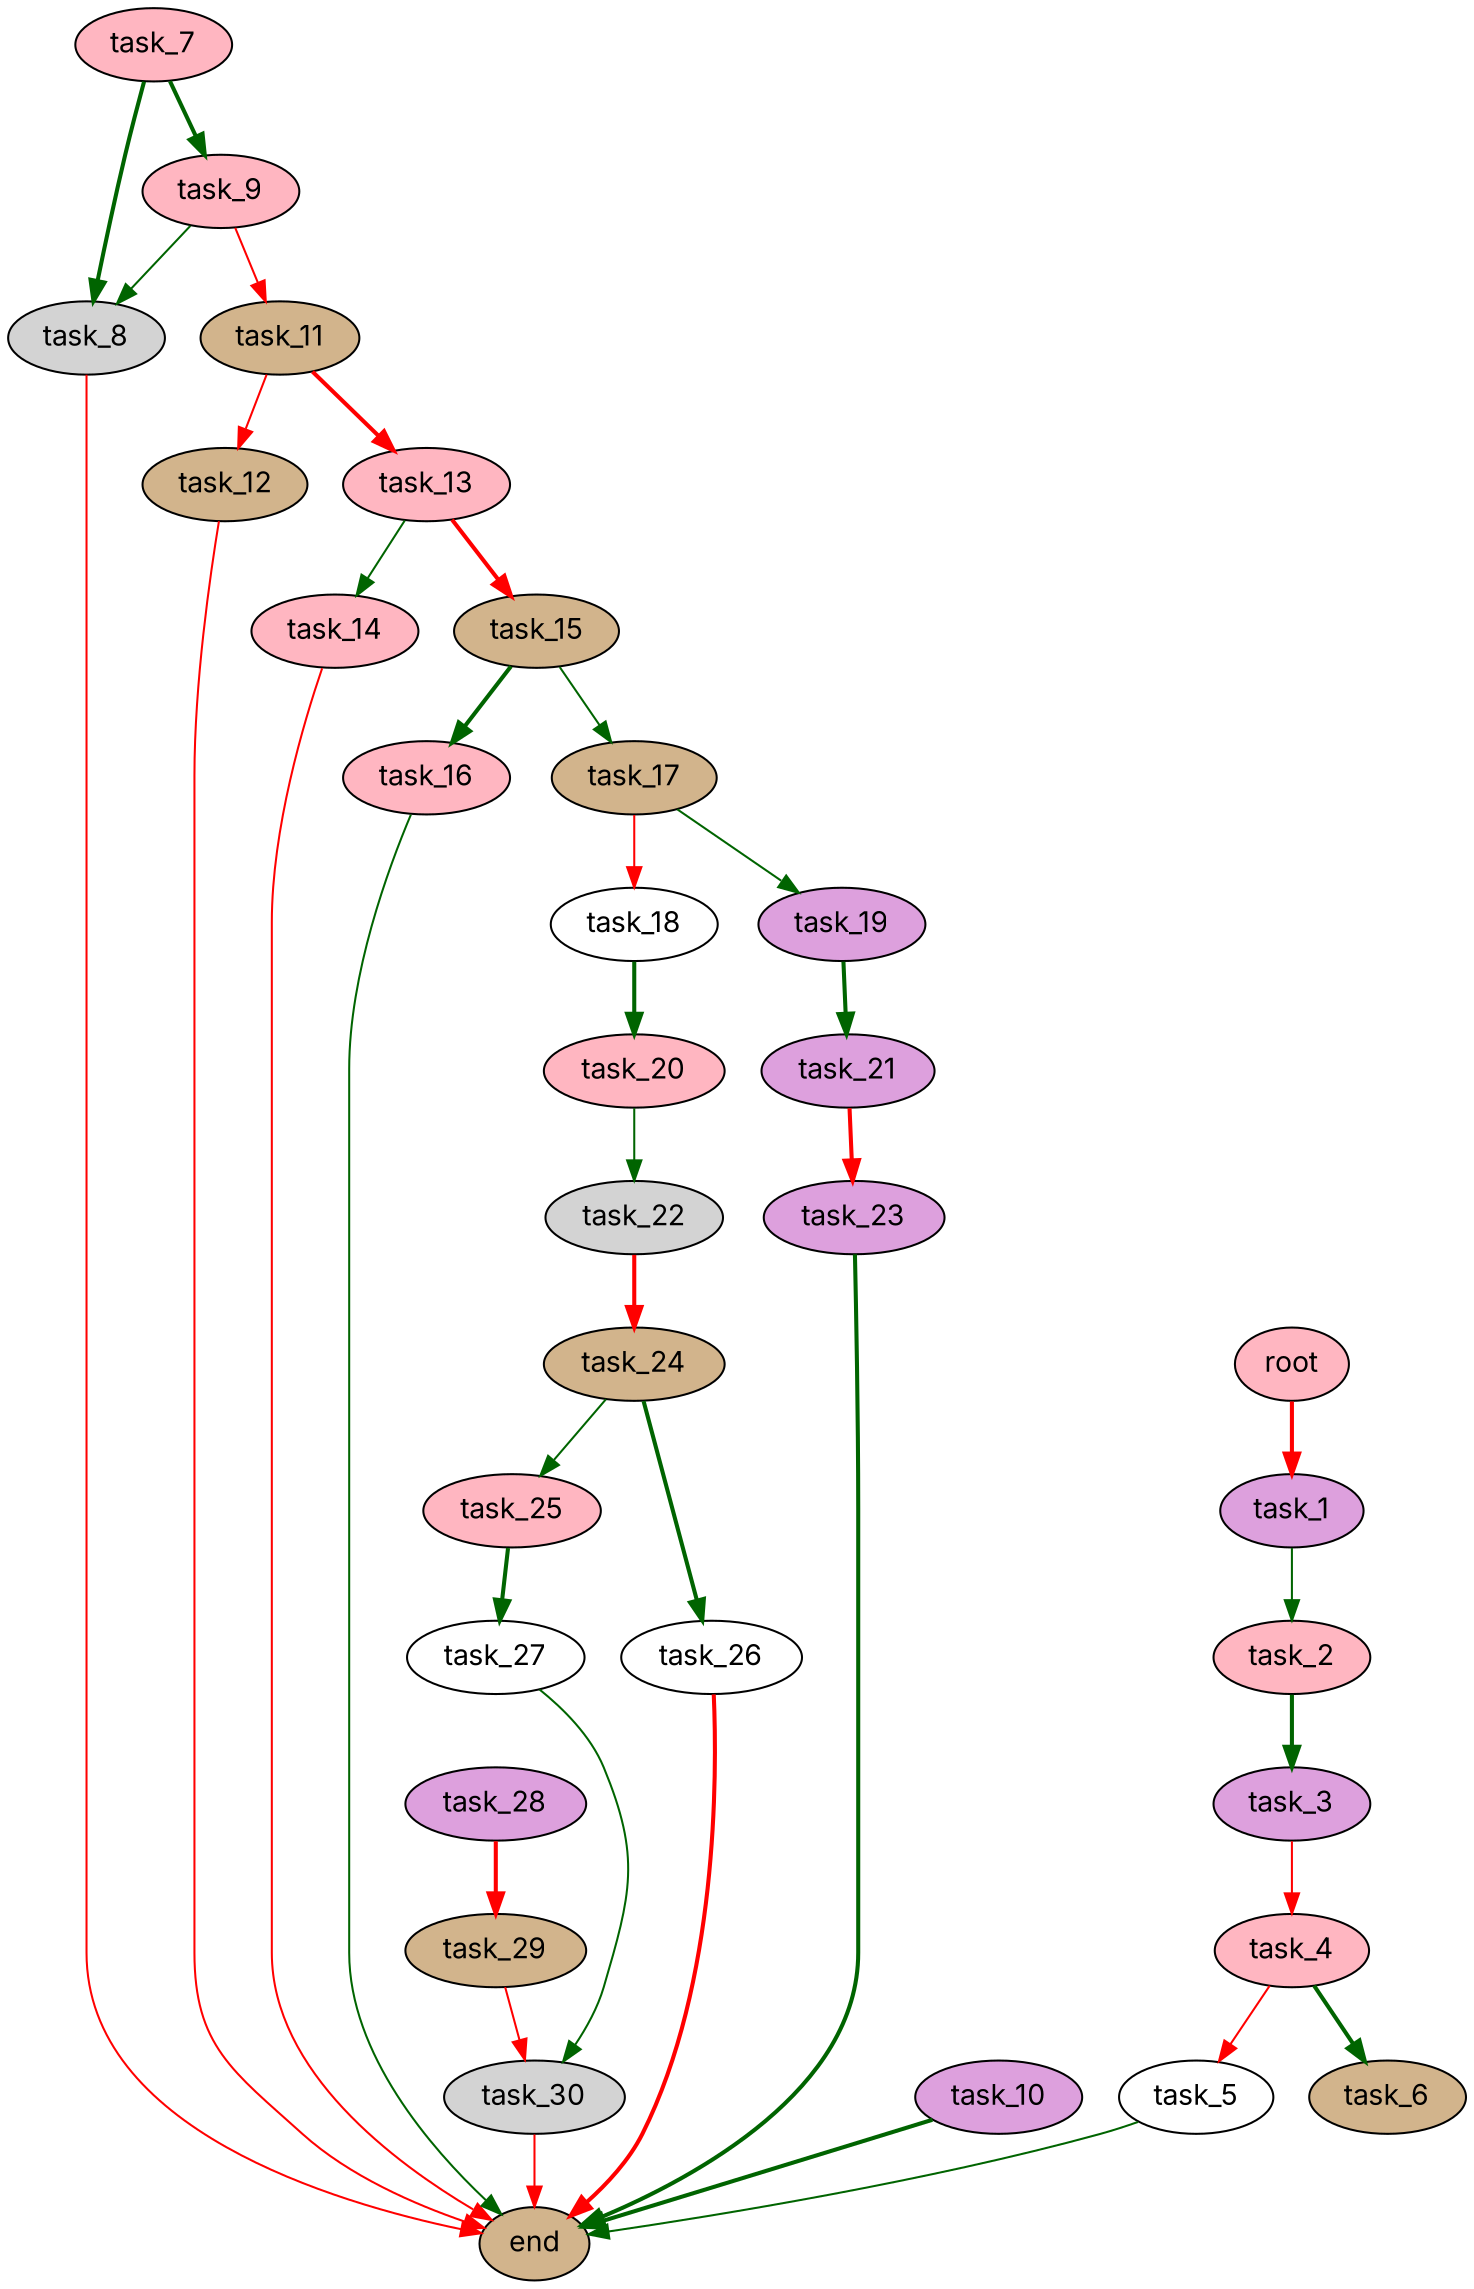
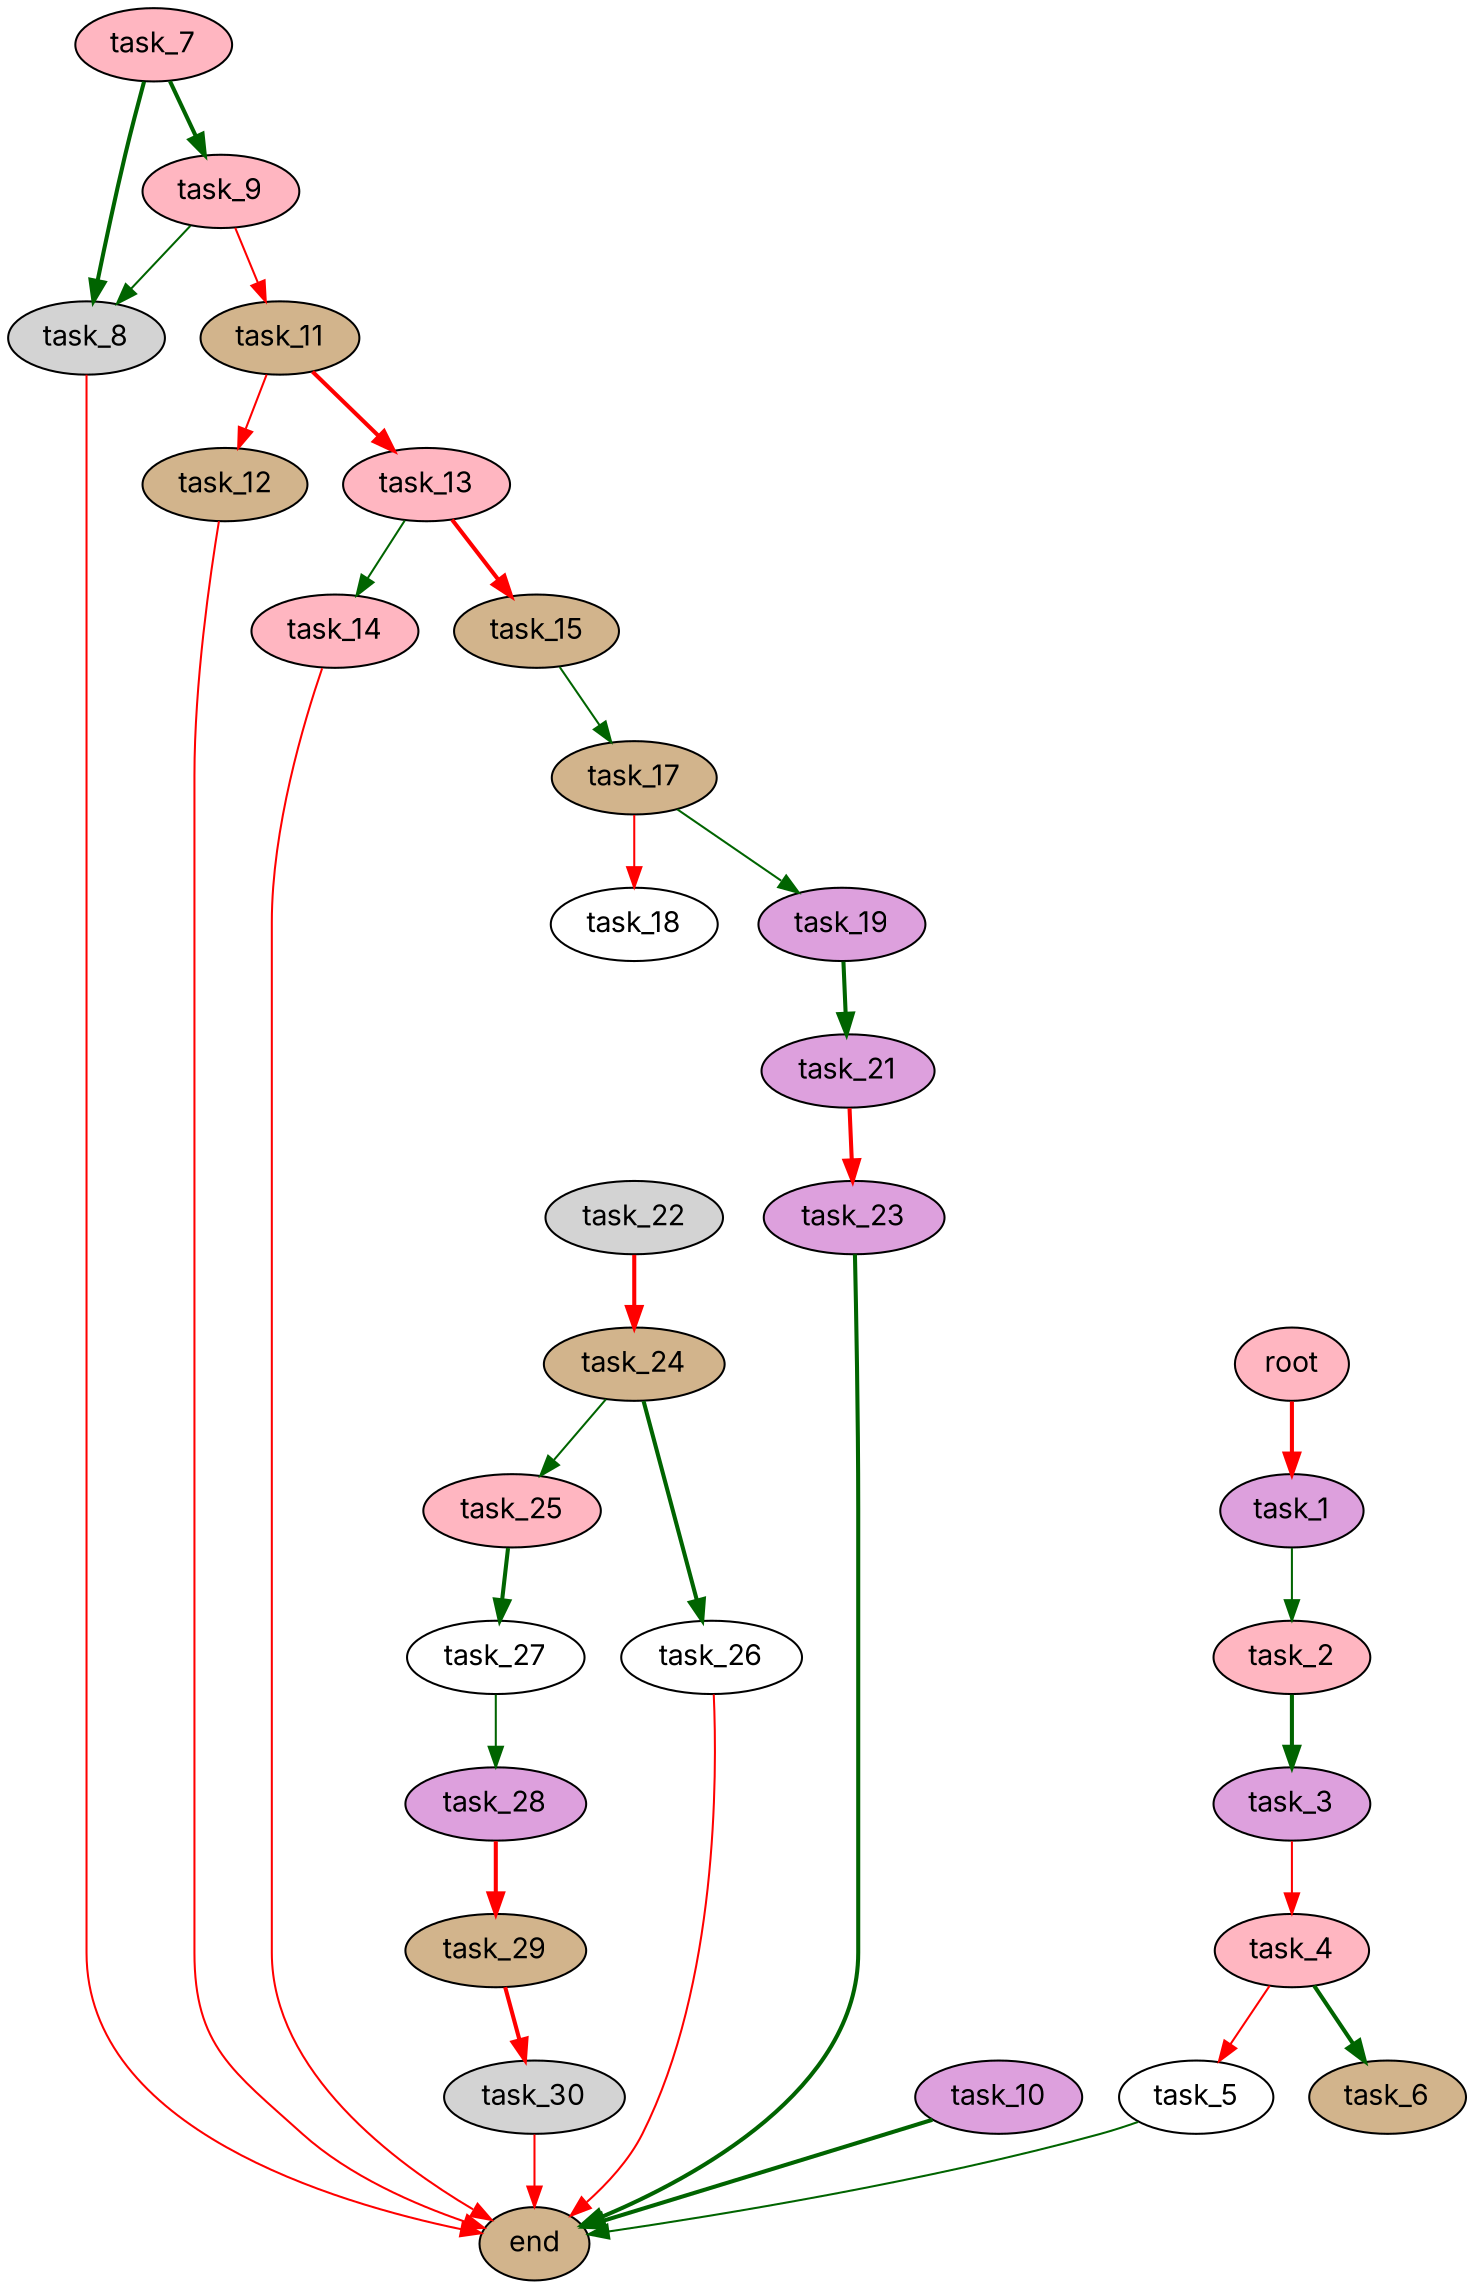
node "task_16": removed
node "task_20": removed
edge "task_27" -> "task_30": now "task_27" -> "task_28"
edge "task_26" -> "end": style bold -> solid
edge "task_29" -> "task_30": style solid -> bold
